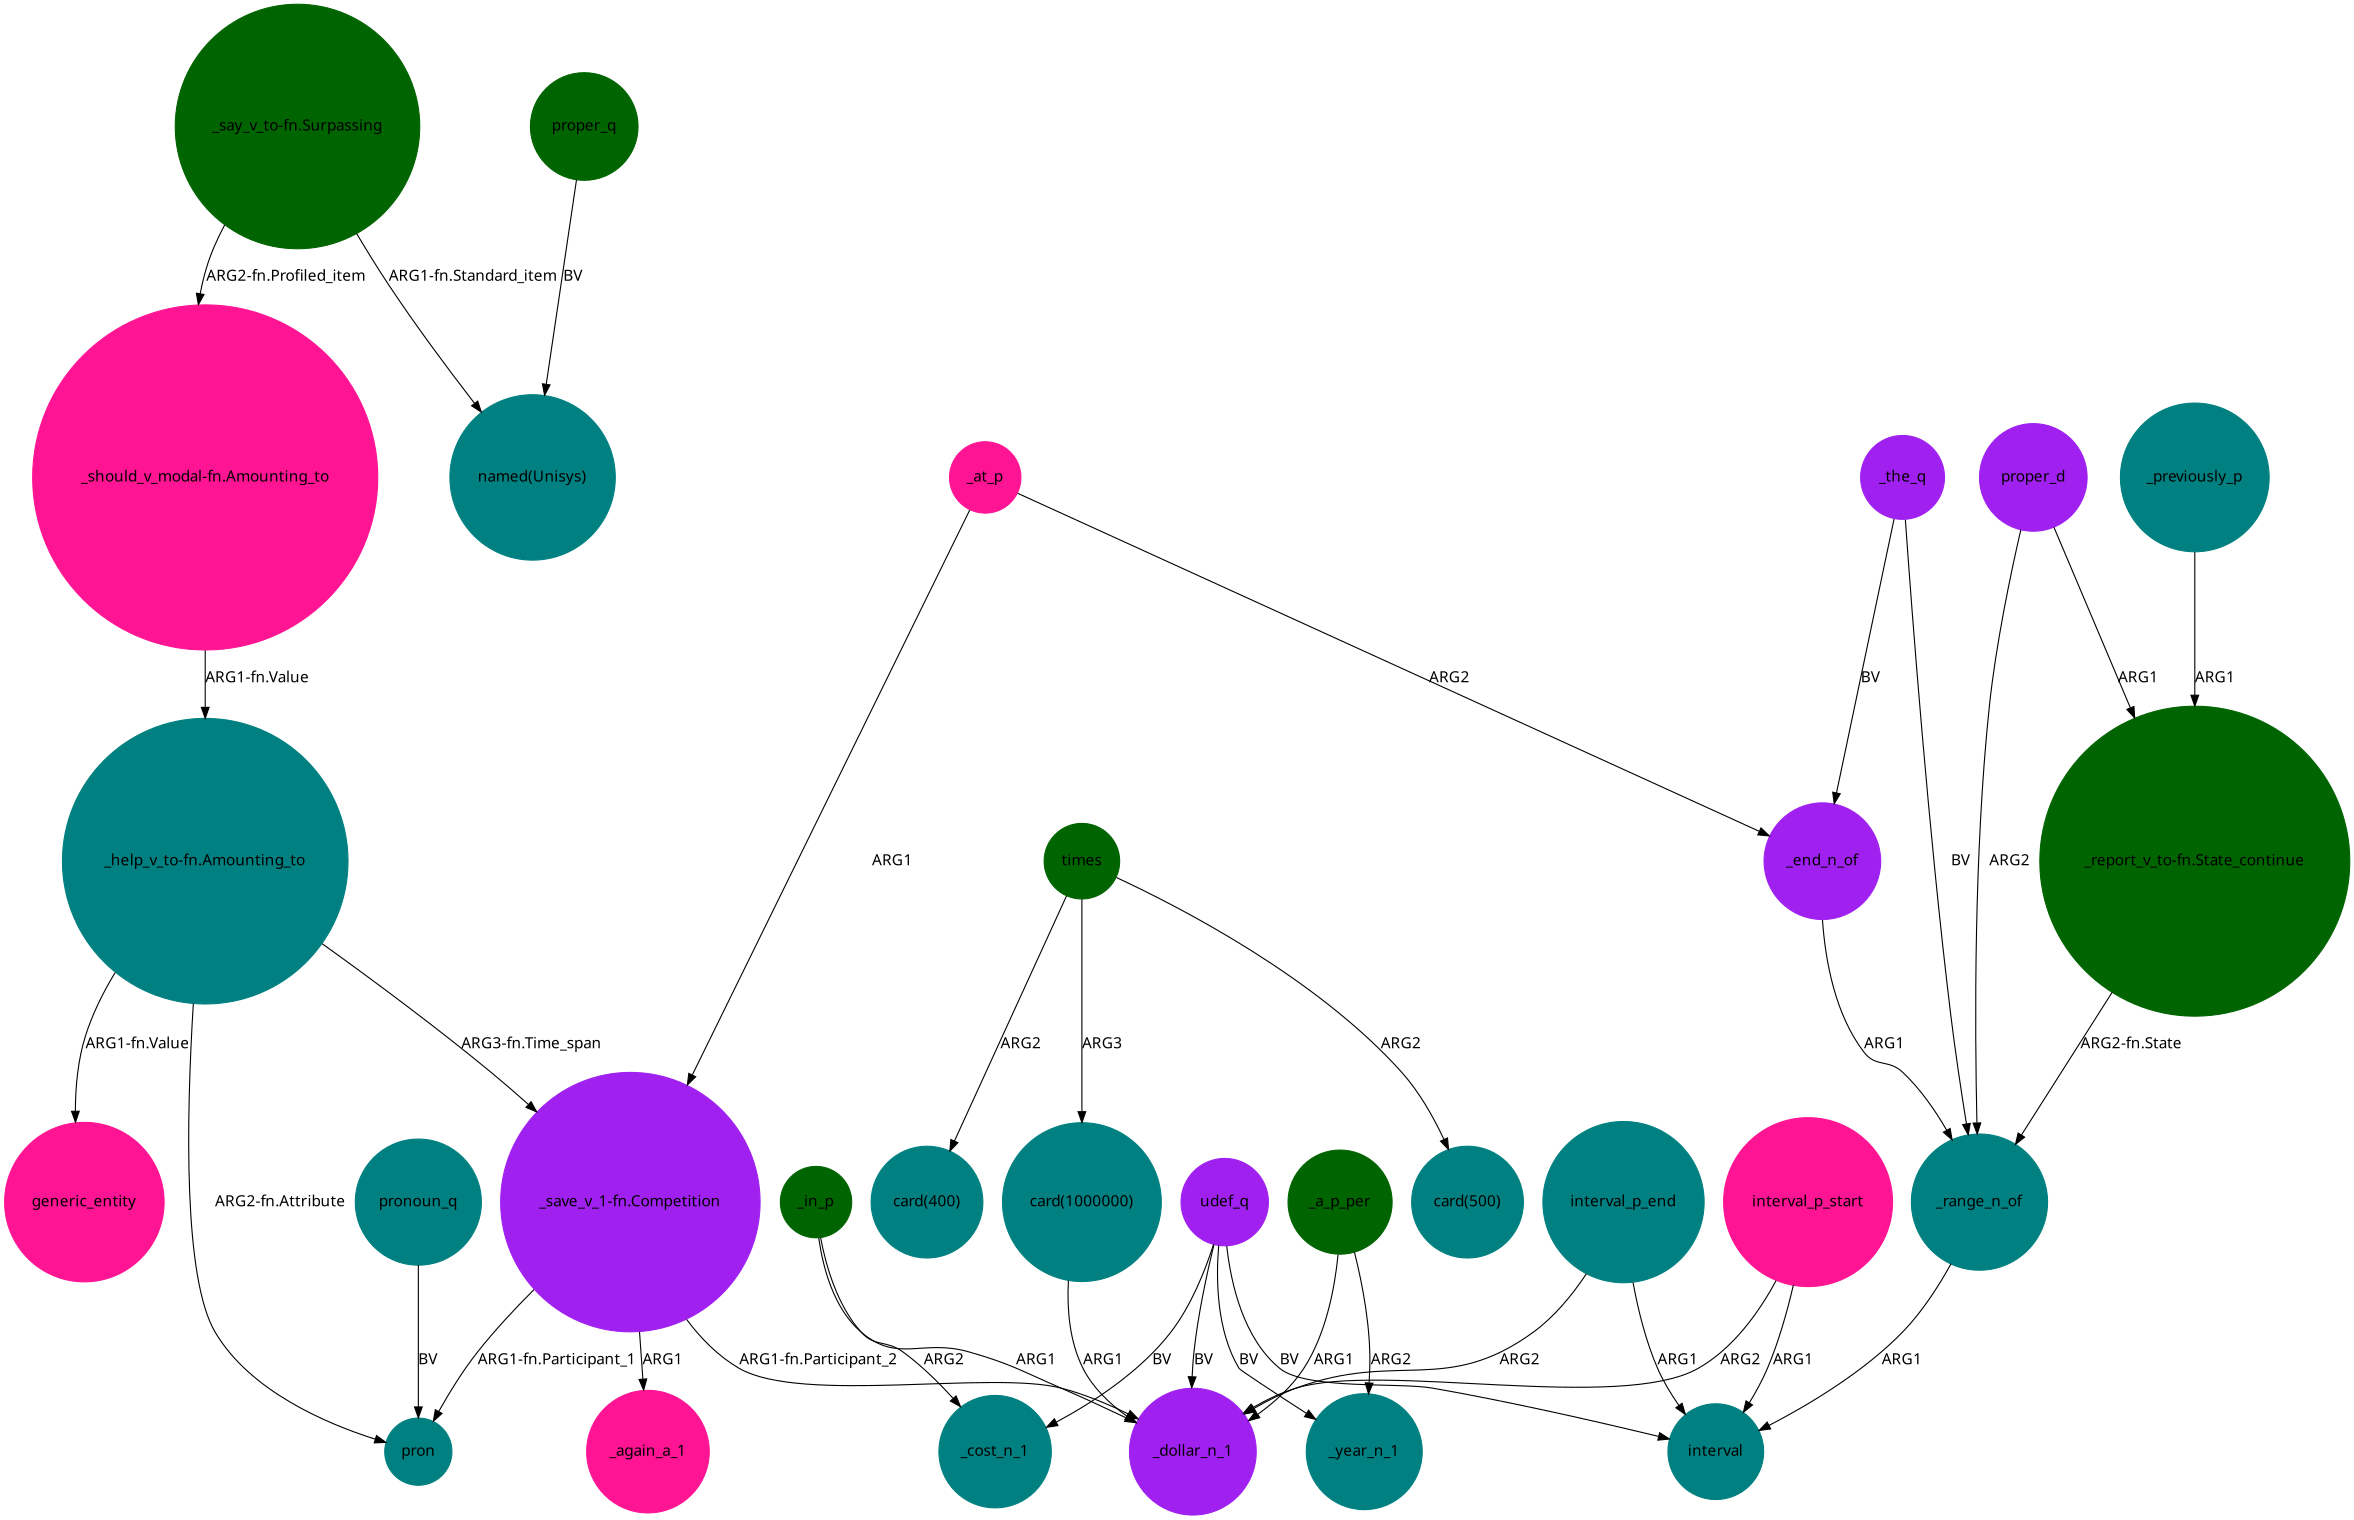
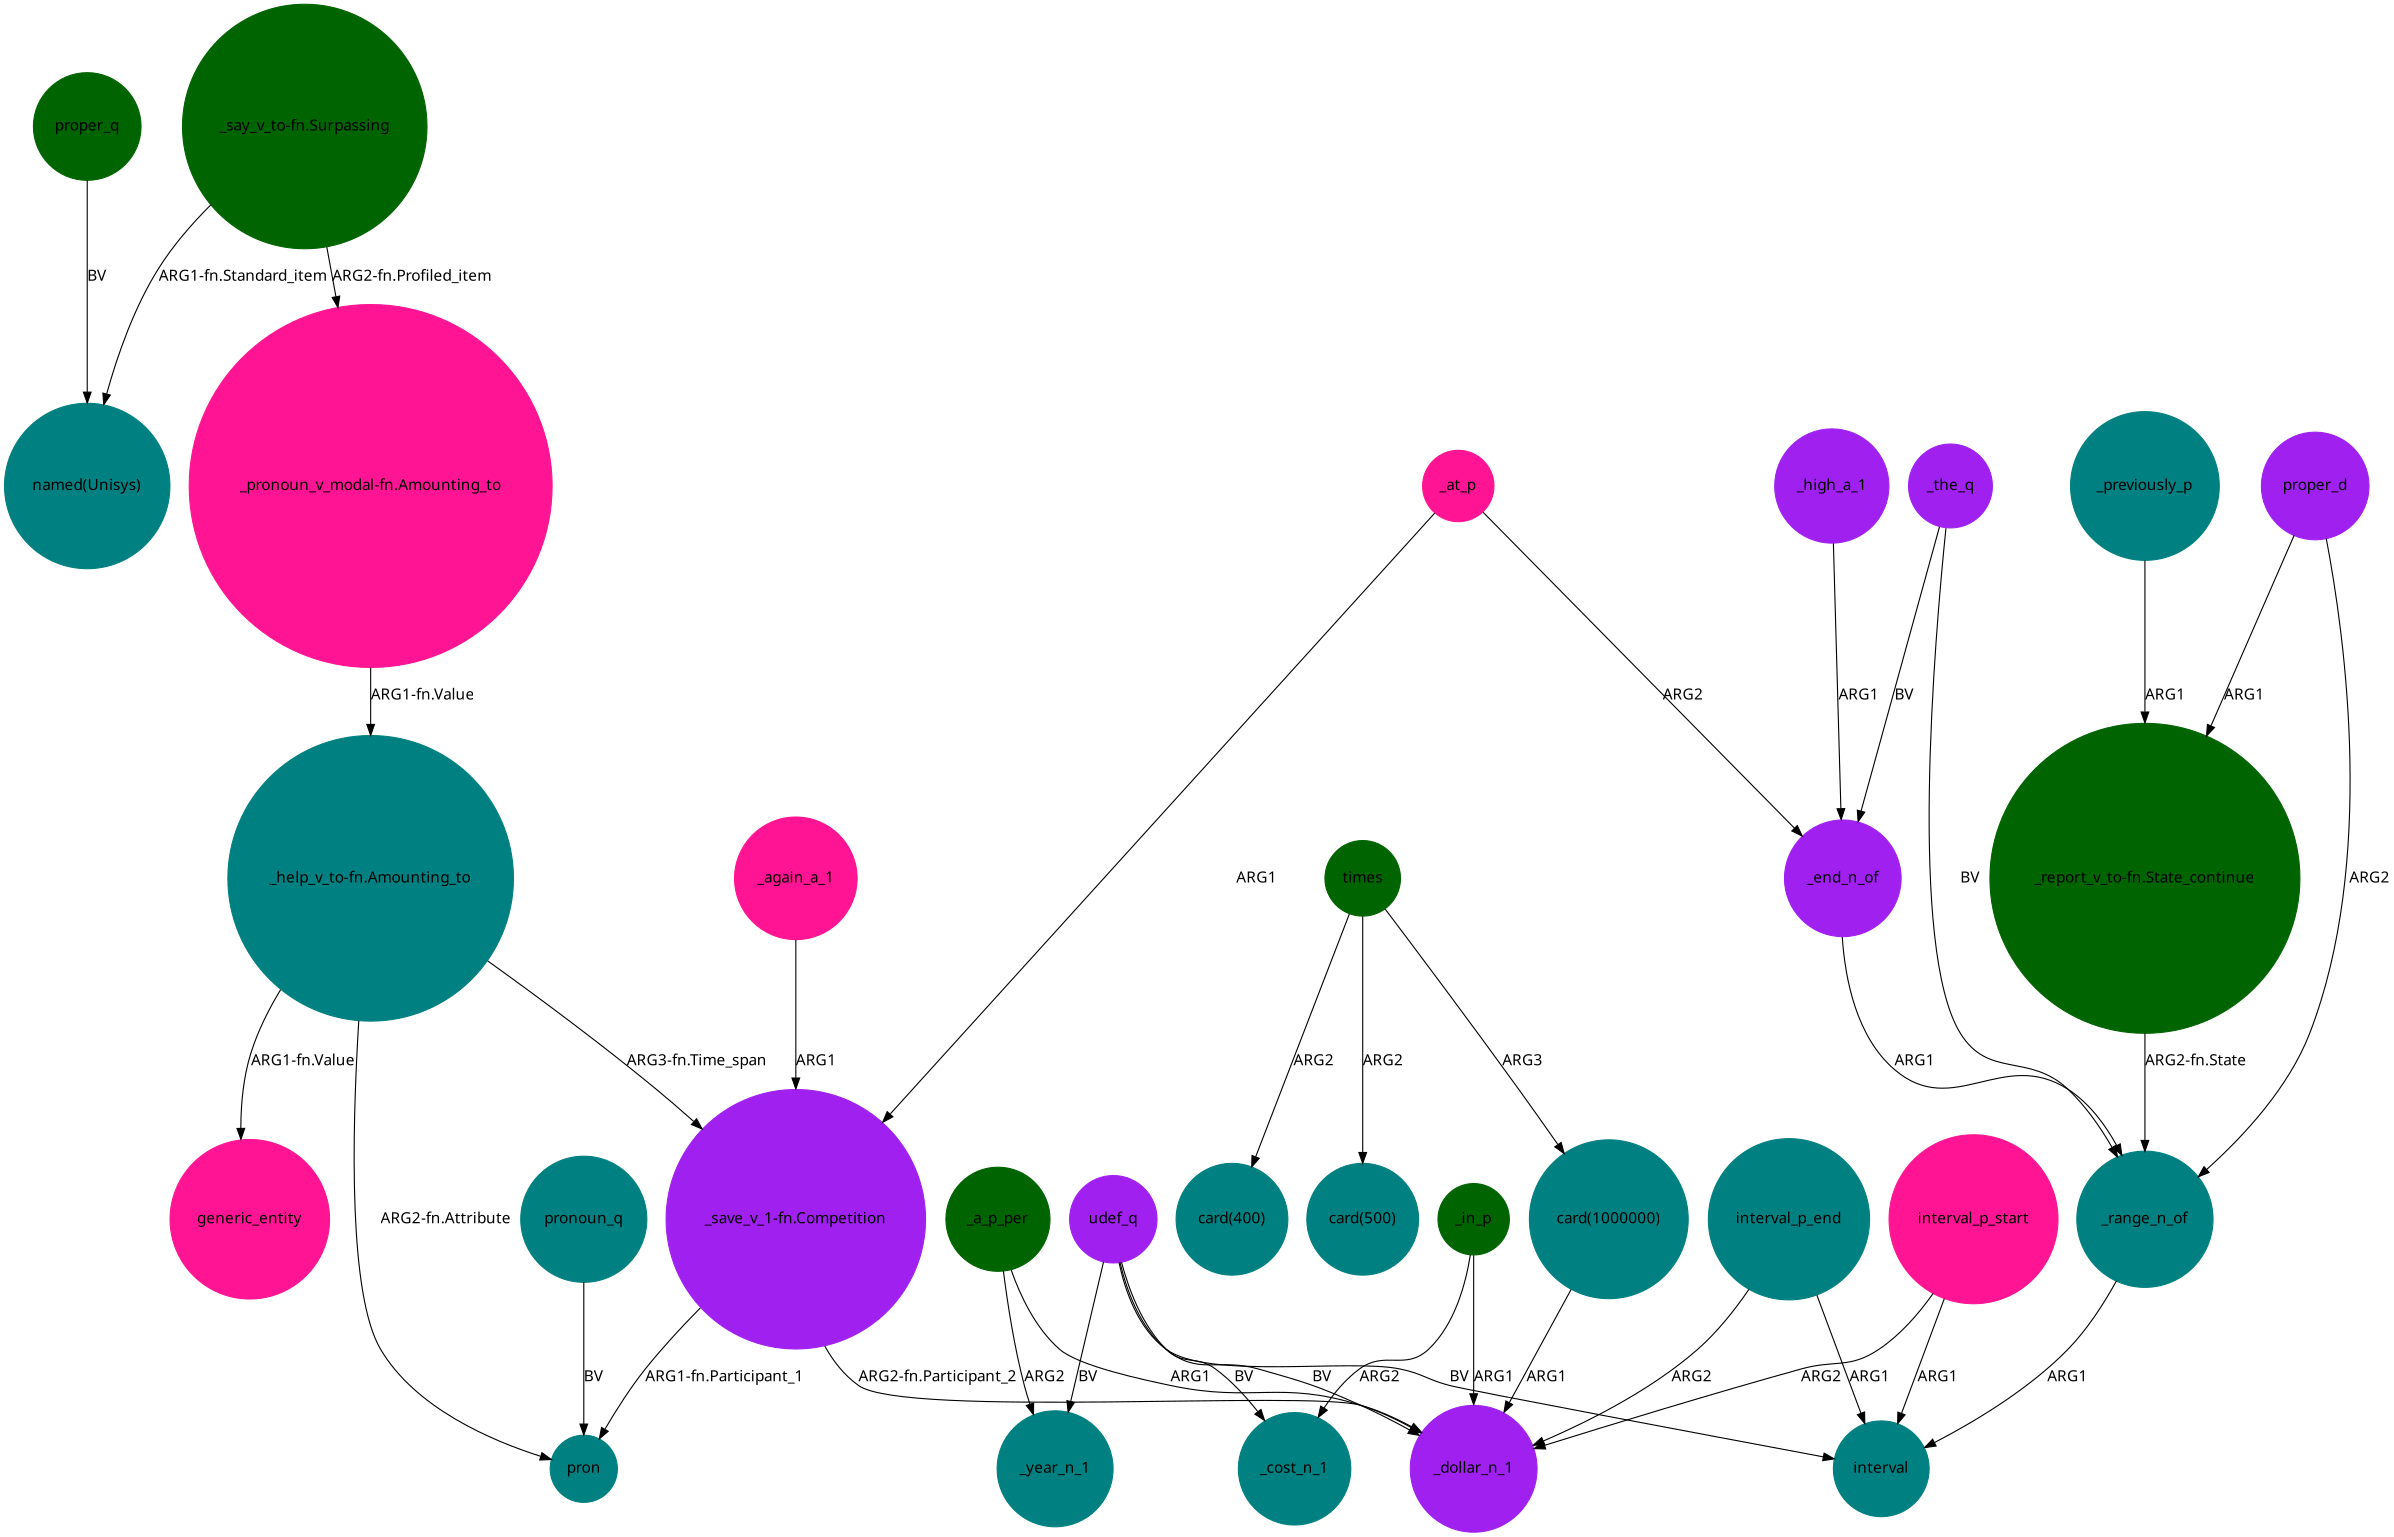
node "_should_v_modal-fn.Amounting_to": label "_should_v_modal-fn.Amounting_to" -> "_pronoun_v_modal-fn.Amounting_to"
node "_high_a_1": added
edge "_save_v_1-fn.Competition" -> "_again_a_1": reversed
edge "_save_v_1-fn.Competition" -> "_dollar_n_1": label "ARG1-fn.Participant_2" -> "ARG2-fn.Participant_2"
